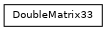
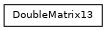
node "DoubleMatrix33": label "DoubleMatrix33" -> "DoubleMatrix13"
